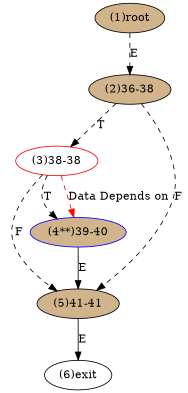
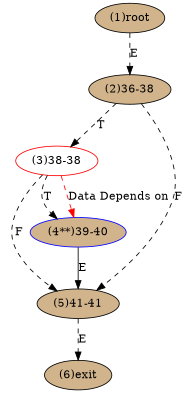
edge "(5)41-41" -> "(6)exit": style solid -> dashed
node "(6)exit": fillcolor white -> tan
